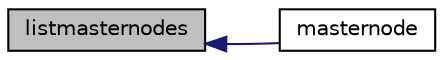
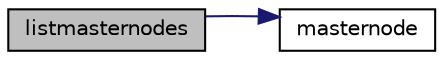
edge "masternode" -> "listmasternodes": reversed
